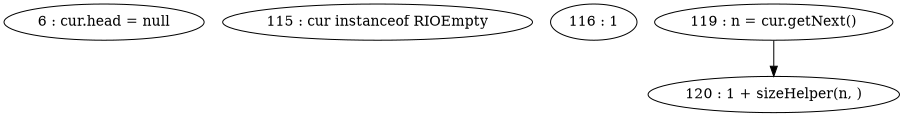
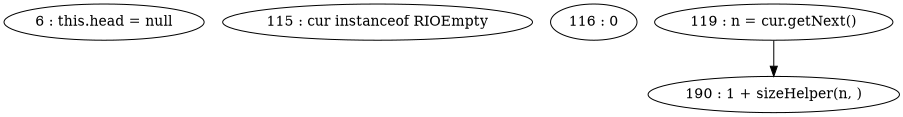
node "6 : cur.head = null": label "6 : cur.head = null" -> "6 : this.head = null"
node "116 : 1": label "116 : 1" -> "116 : 0"
node "120 : 1 + sizeHelper(n, )": label "120 : 1 + sizeHelper(n, )" -> "190 : 1 + sizeHelper(n, )"
